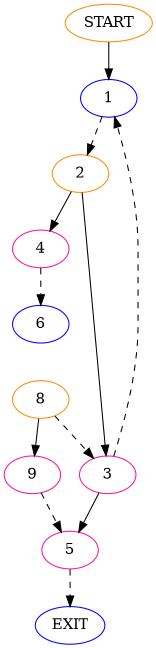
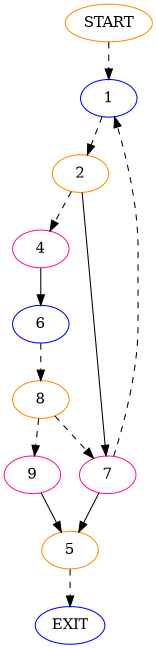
edge "START" -> "1": style solid -> dashed
edge "2" -> "4": style solid -> dashed
edge "4" -> "6": style dashed -> solid
edge "6" -> "8": added
edge "8" -> "9": style solid -> dashed
node "3": label "3" -> "7"
edge "9" -> "5": style dashed -> solid
node "5": color deeppink -> darkorange
